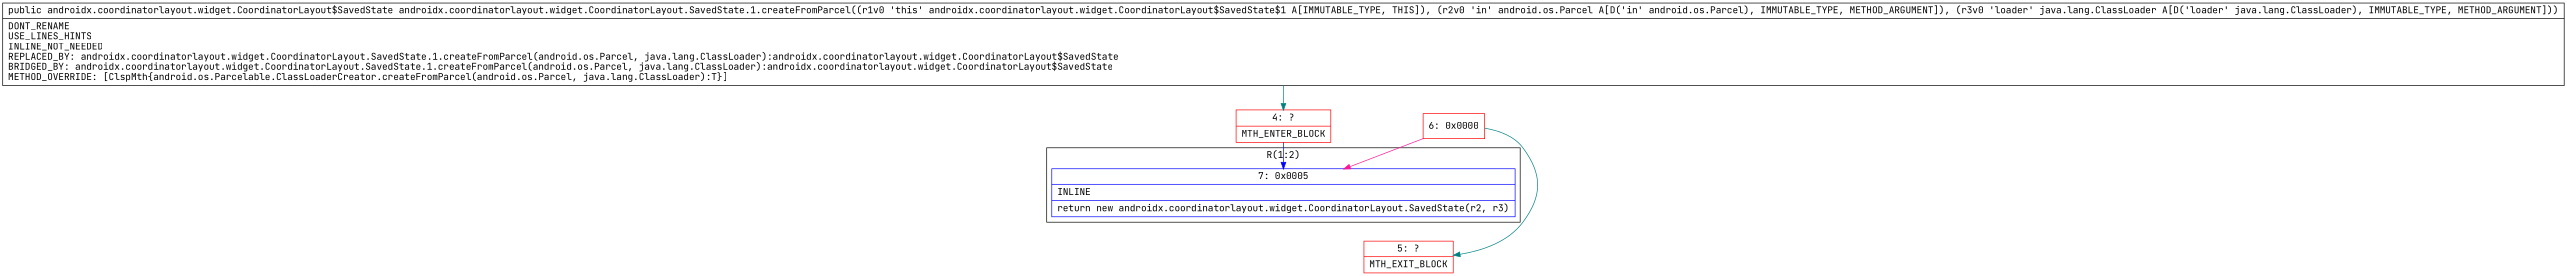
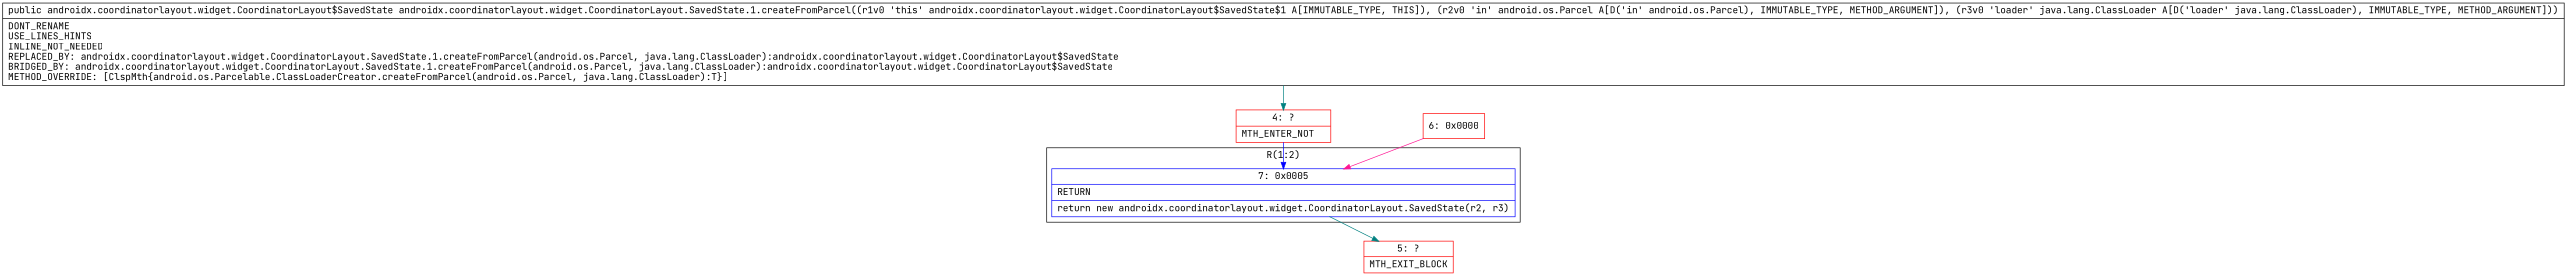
node "4: ?": text "MTH_ENTER_BLOCK" -> "MTH_ENTER_NOT"
node "7: 0x0005": text "INLINE" -> "RETURN"
edge "6: 0x0000" -> "5: ?": now "7: 0x0005" -> "5: ?"
